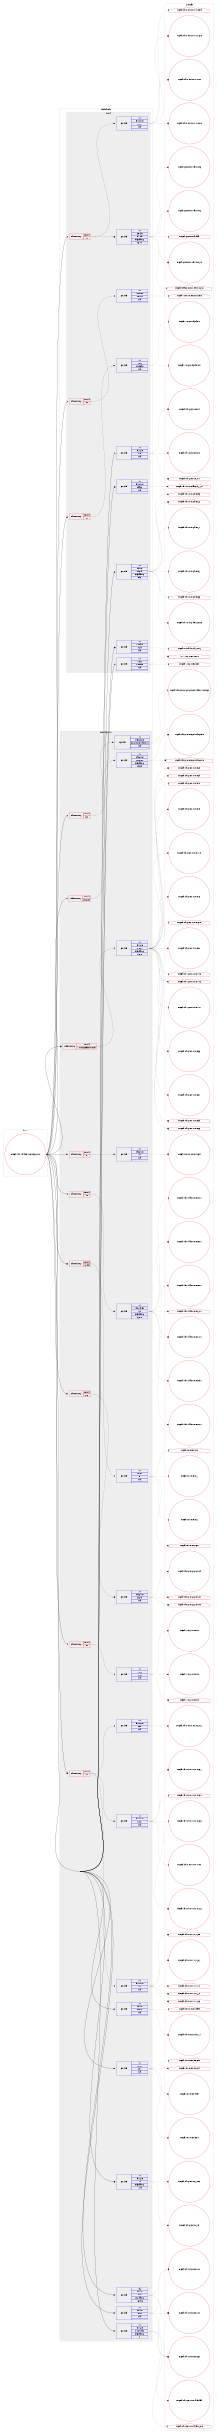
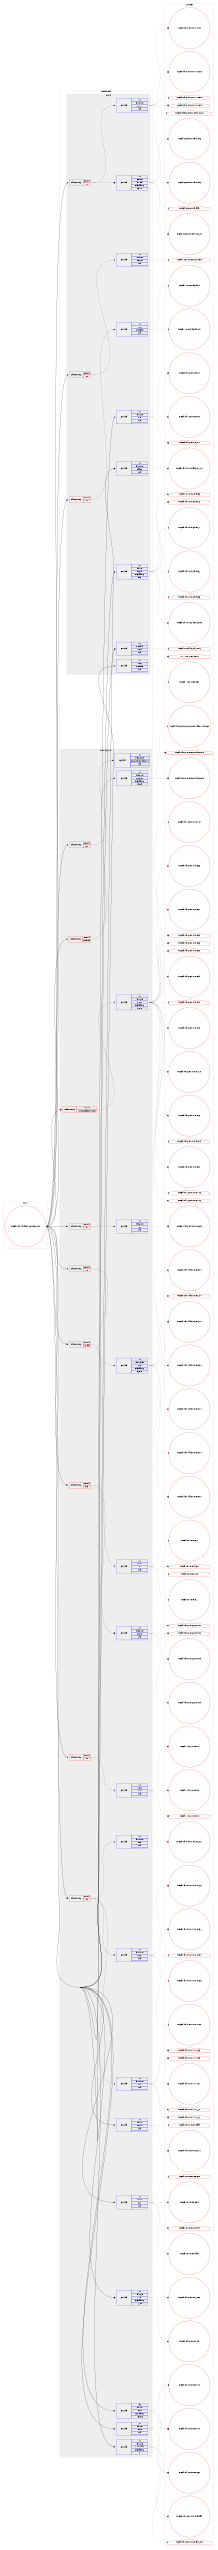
node "portage://dev-python/sphinx-1.7.5-r1": shape circle -> house
node "portage://app-doc/doxygen-1.8.14-r1": label "portage://app-doc/doxygen-1.8.14-r1" -> "portage://oss-doc/doxygen-1.8.14-r1"
node "portage://dev-python/cheetah-2.4.4-r1": shape house -> circle
node "portage://dev-util/cmake-3.13.5": label "portage://dev-util/cmake-3.13.5" -> "portage://util-util/cmake-3.13.5"
node "portage://virtual/pkgconfig-1": shape house -> circle
node "portage://dev-lang/python-3.6.9": shape house -> circle
node "portage://fcd-libs/libsdl-1.2.15-r9": label "portage://fcd-libs/libsdl-1.2.15-r9" -> "portage://media-libs/libsdl-1.2.15-r9"
node "portage://media-libs/alsa-lib-1.1.8": added
